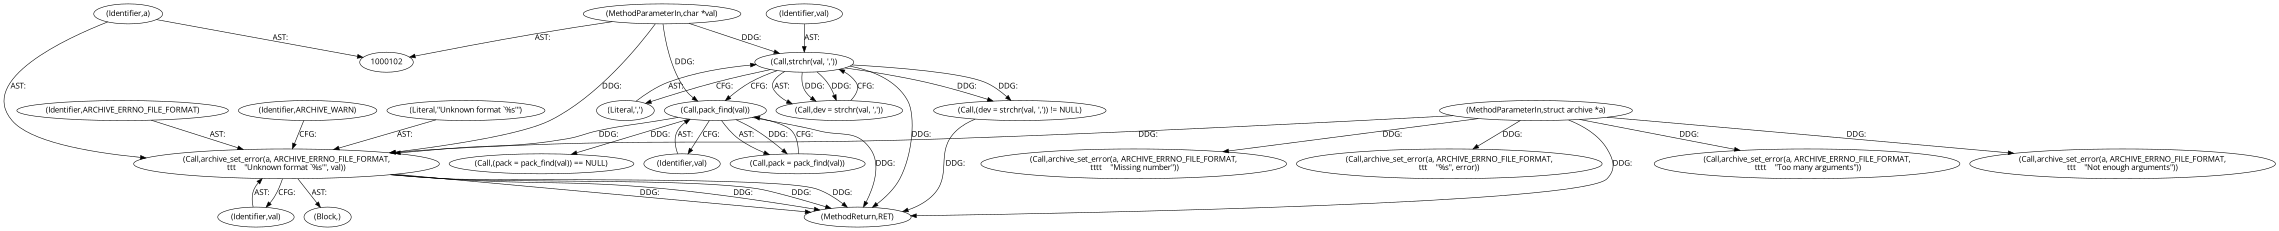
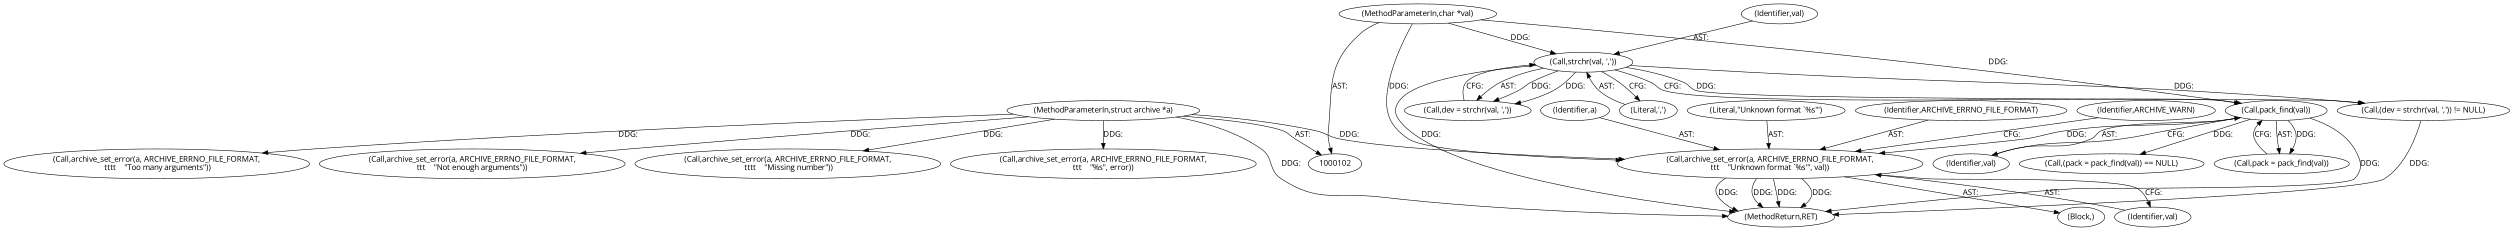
edge "(Identifier,a)" -> "1000102": now "(MethodParameterIn,struct archive *a)" -> "1000102"
